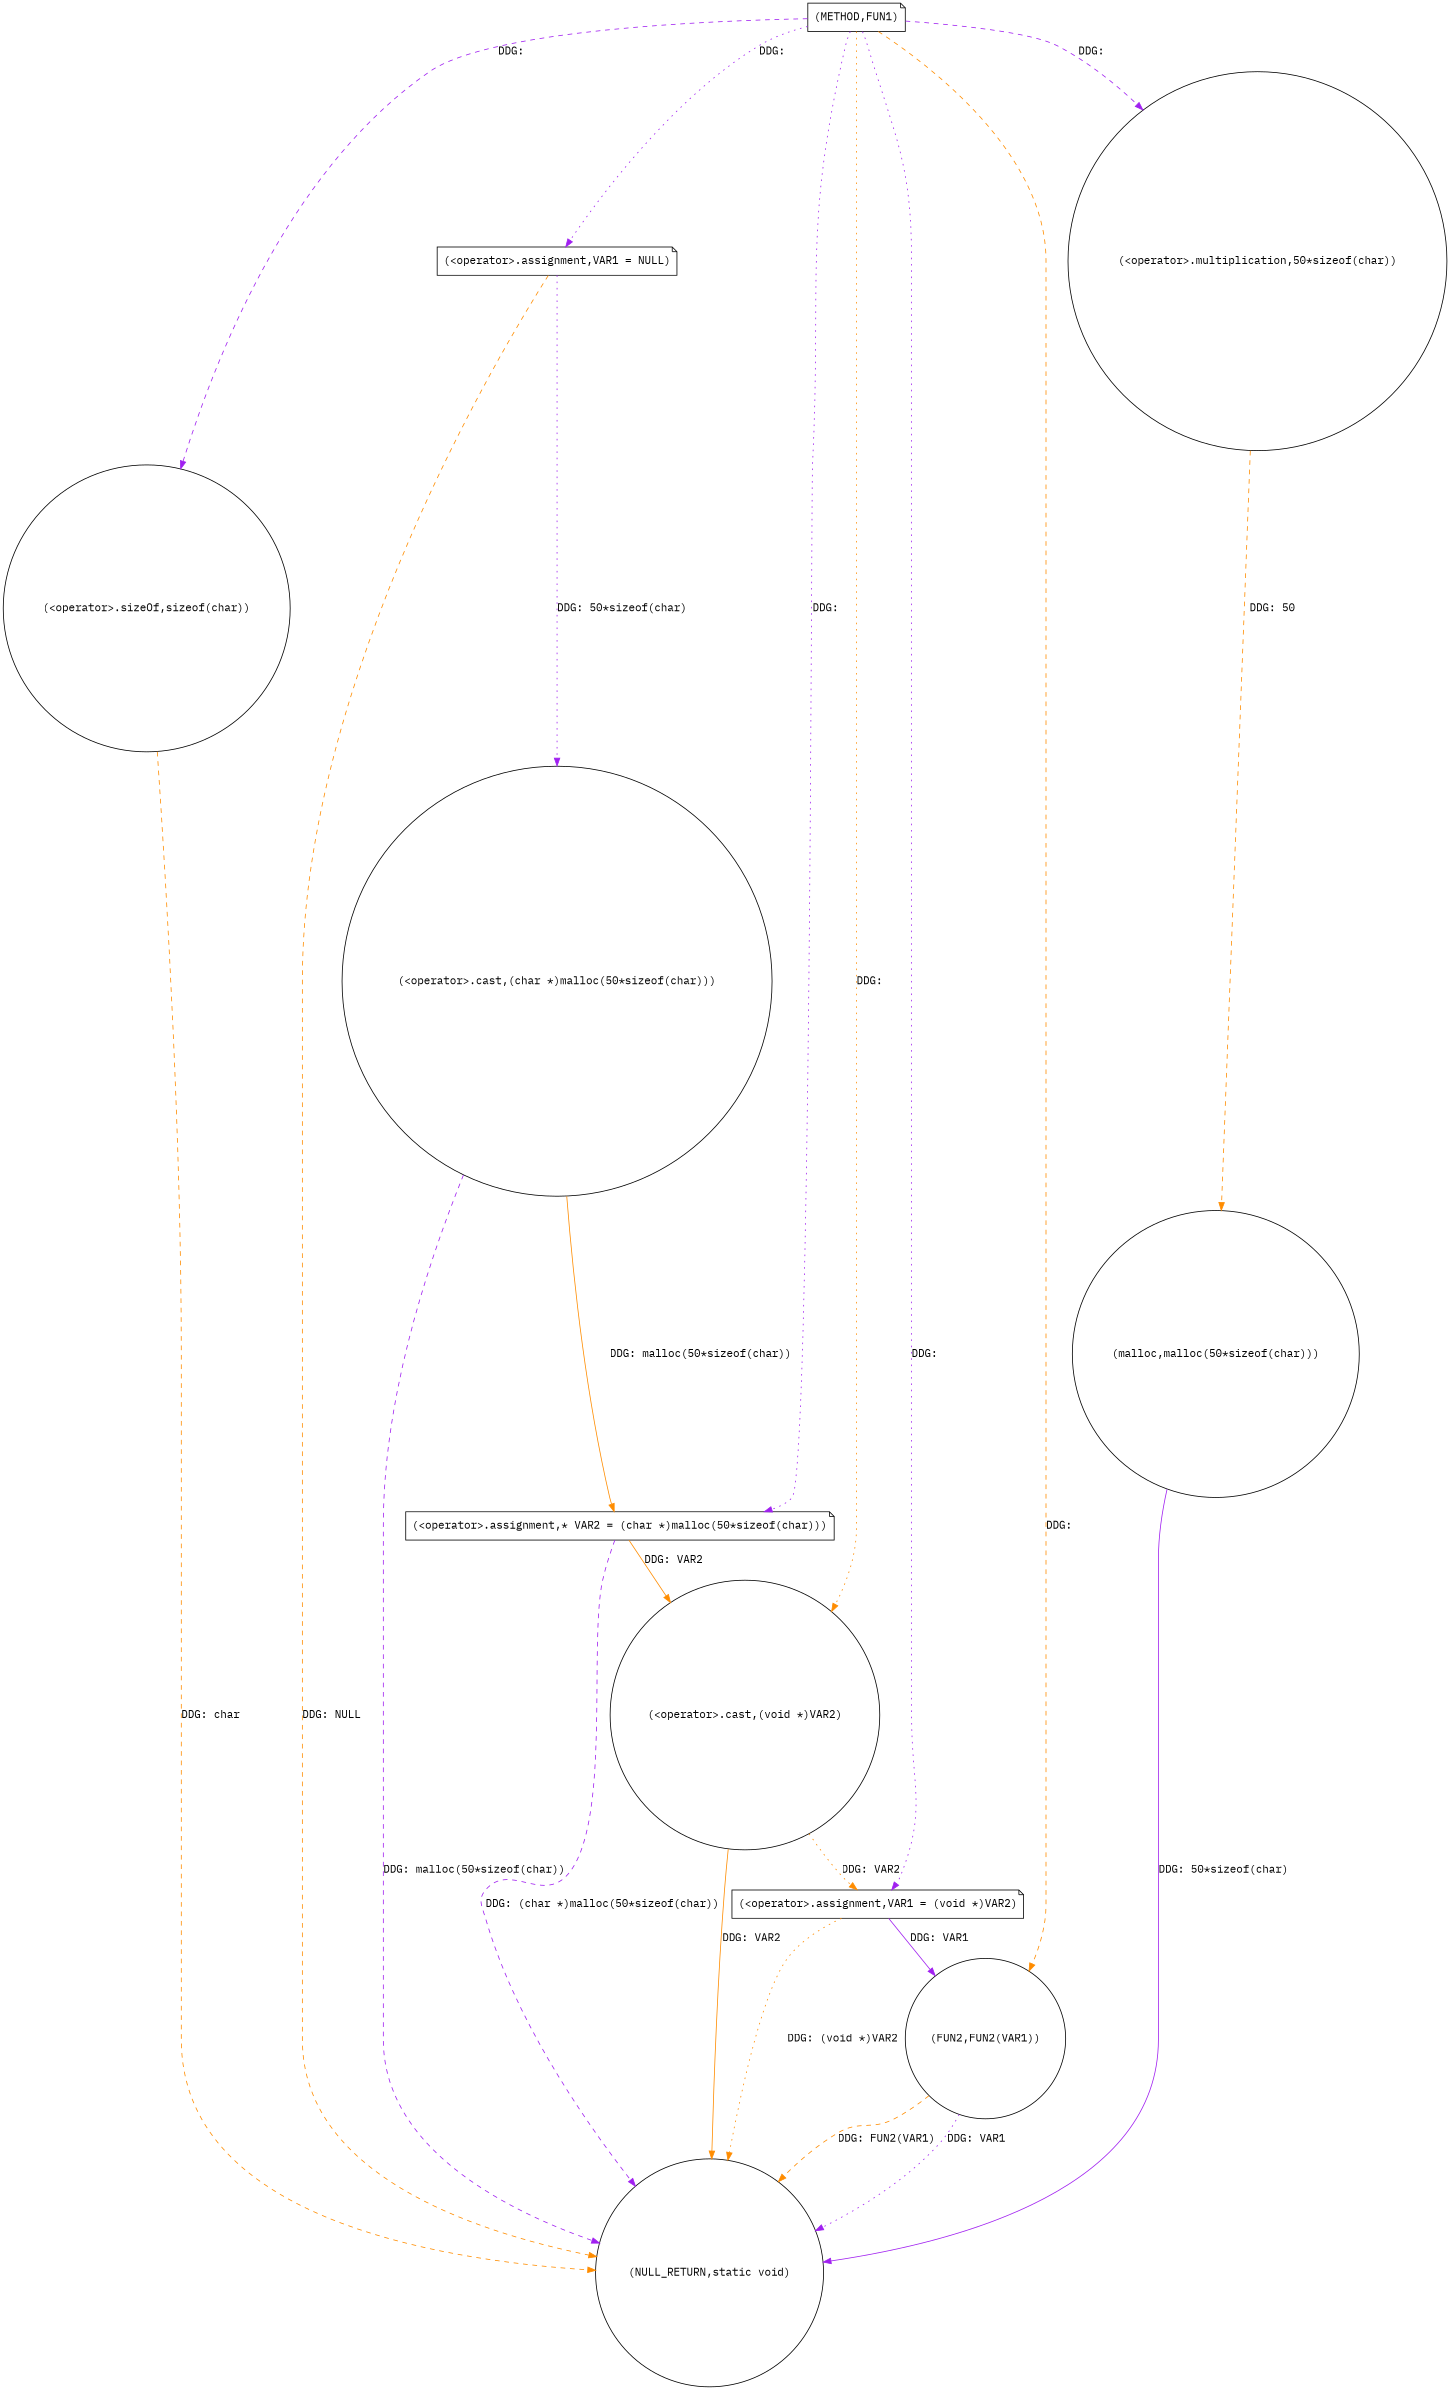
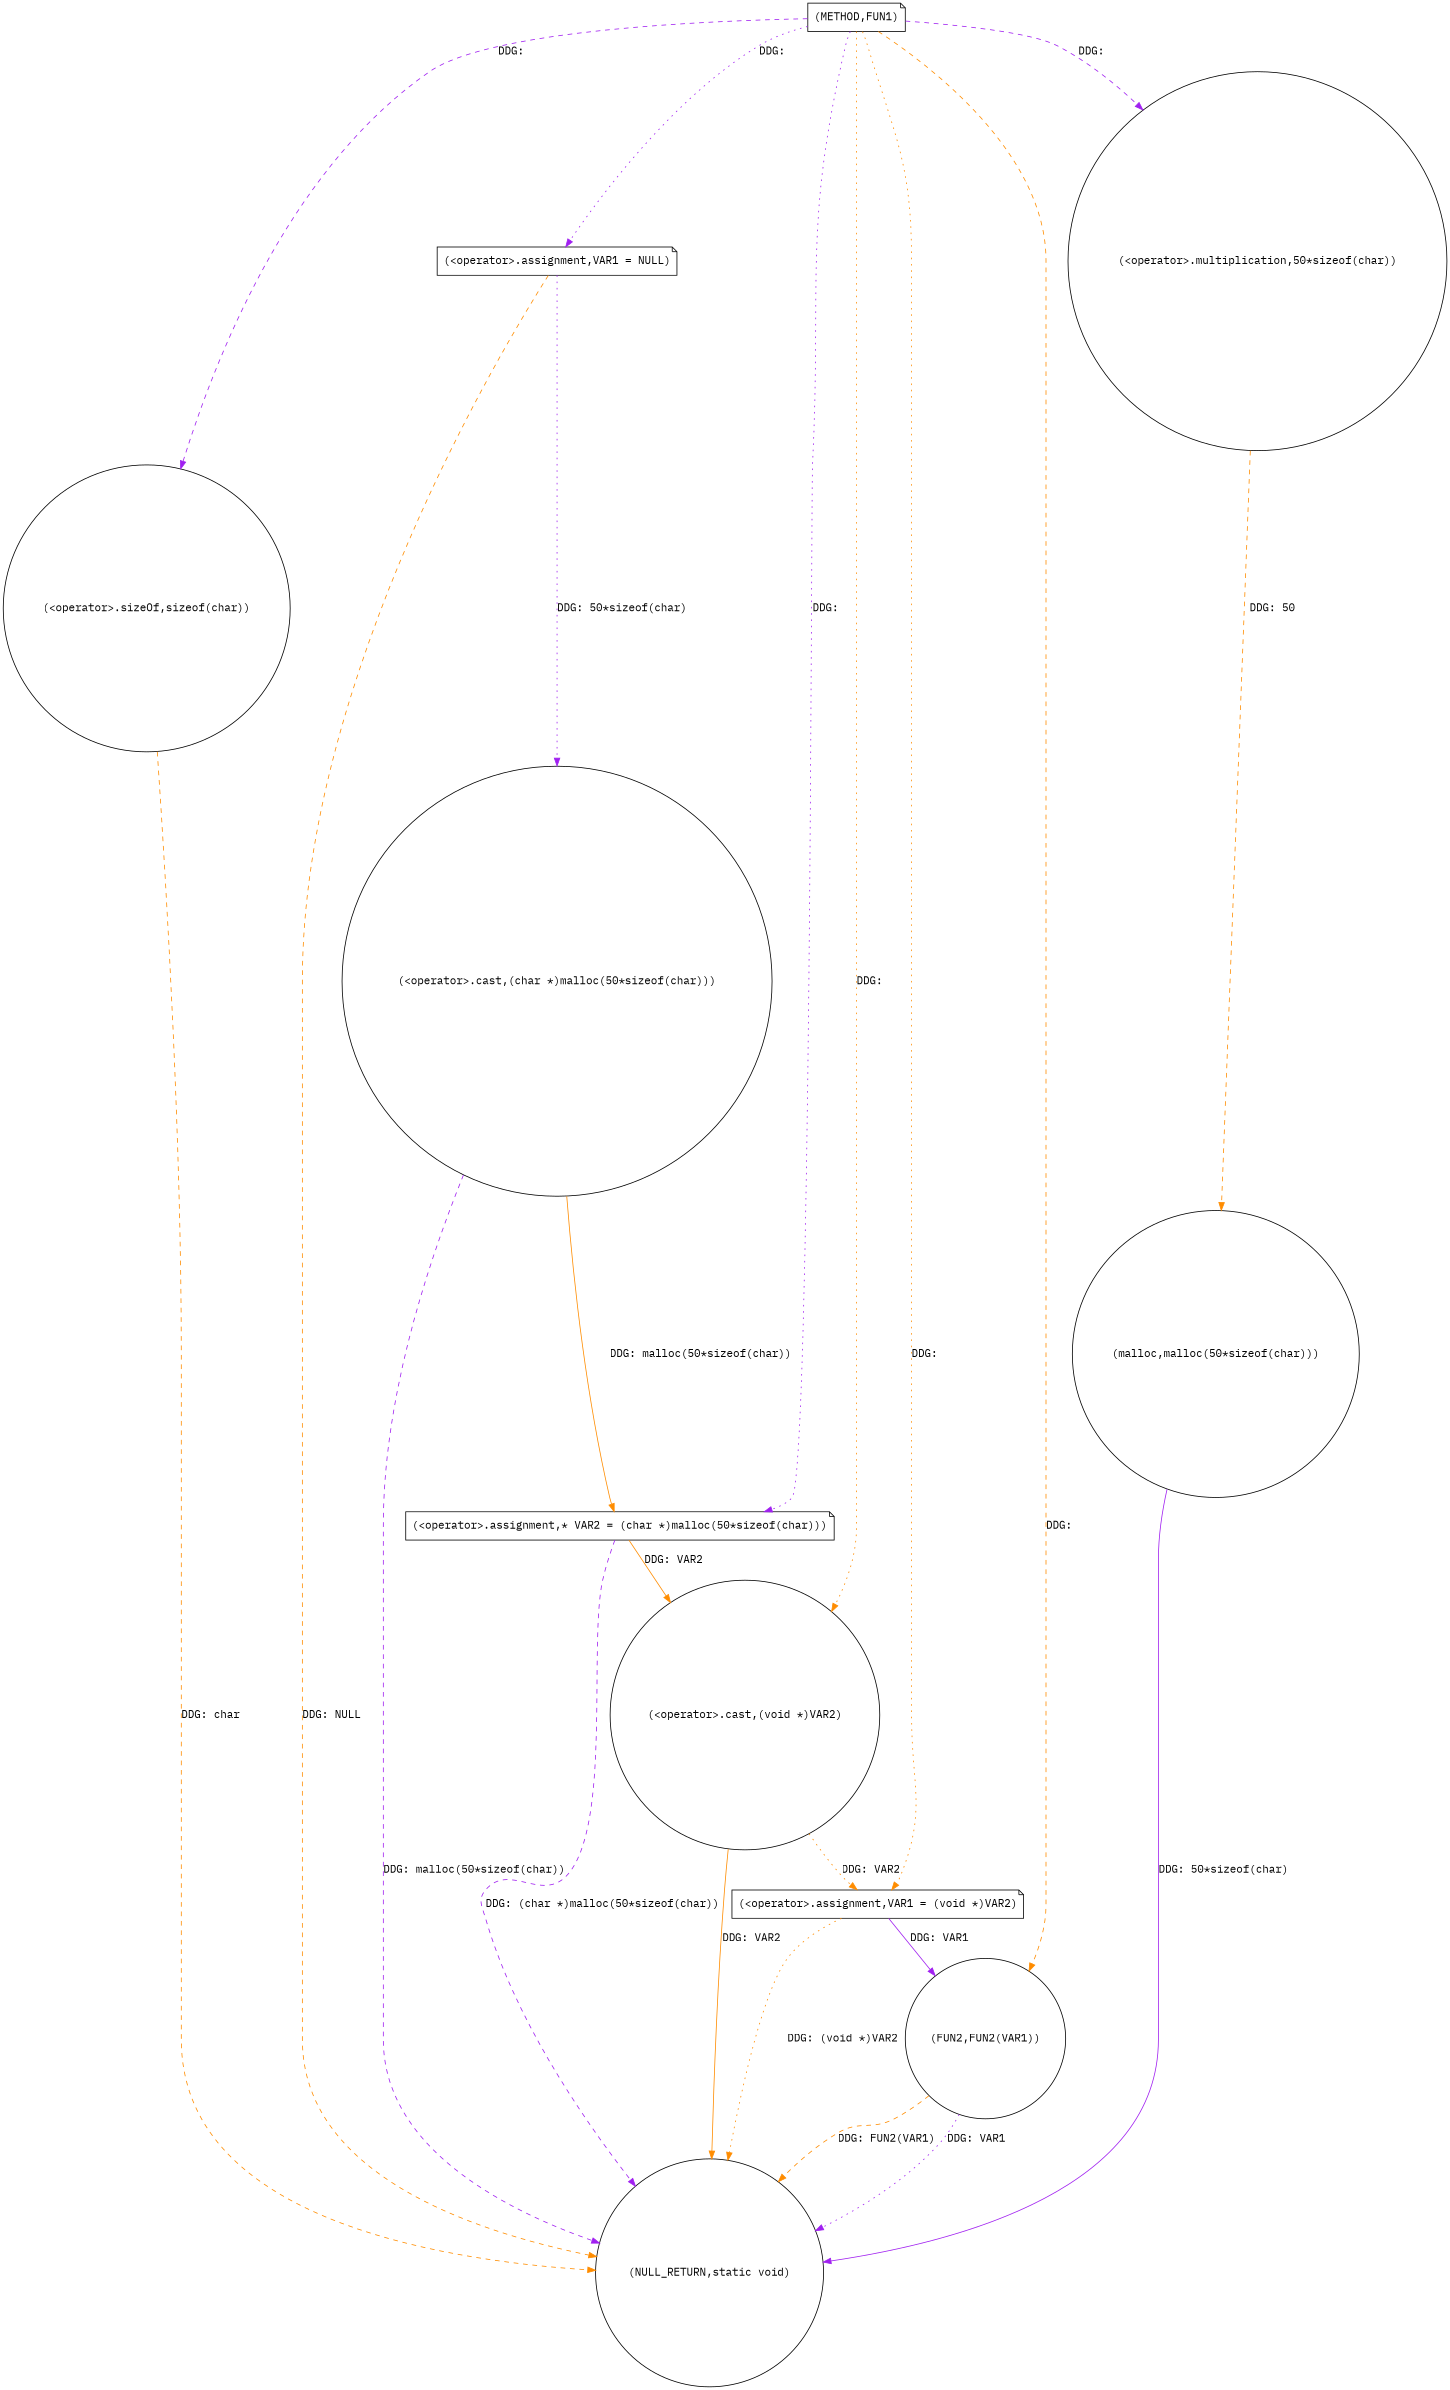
edge "(METHOD,FUN1)" -> "(<operator>.assignment,VAR1 = (void *)VAR2)": color purple -> darkorange
